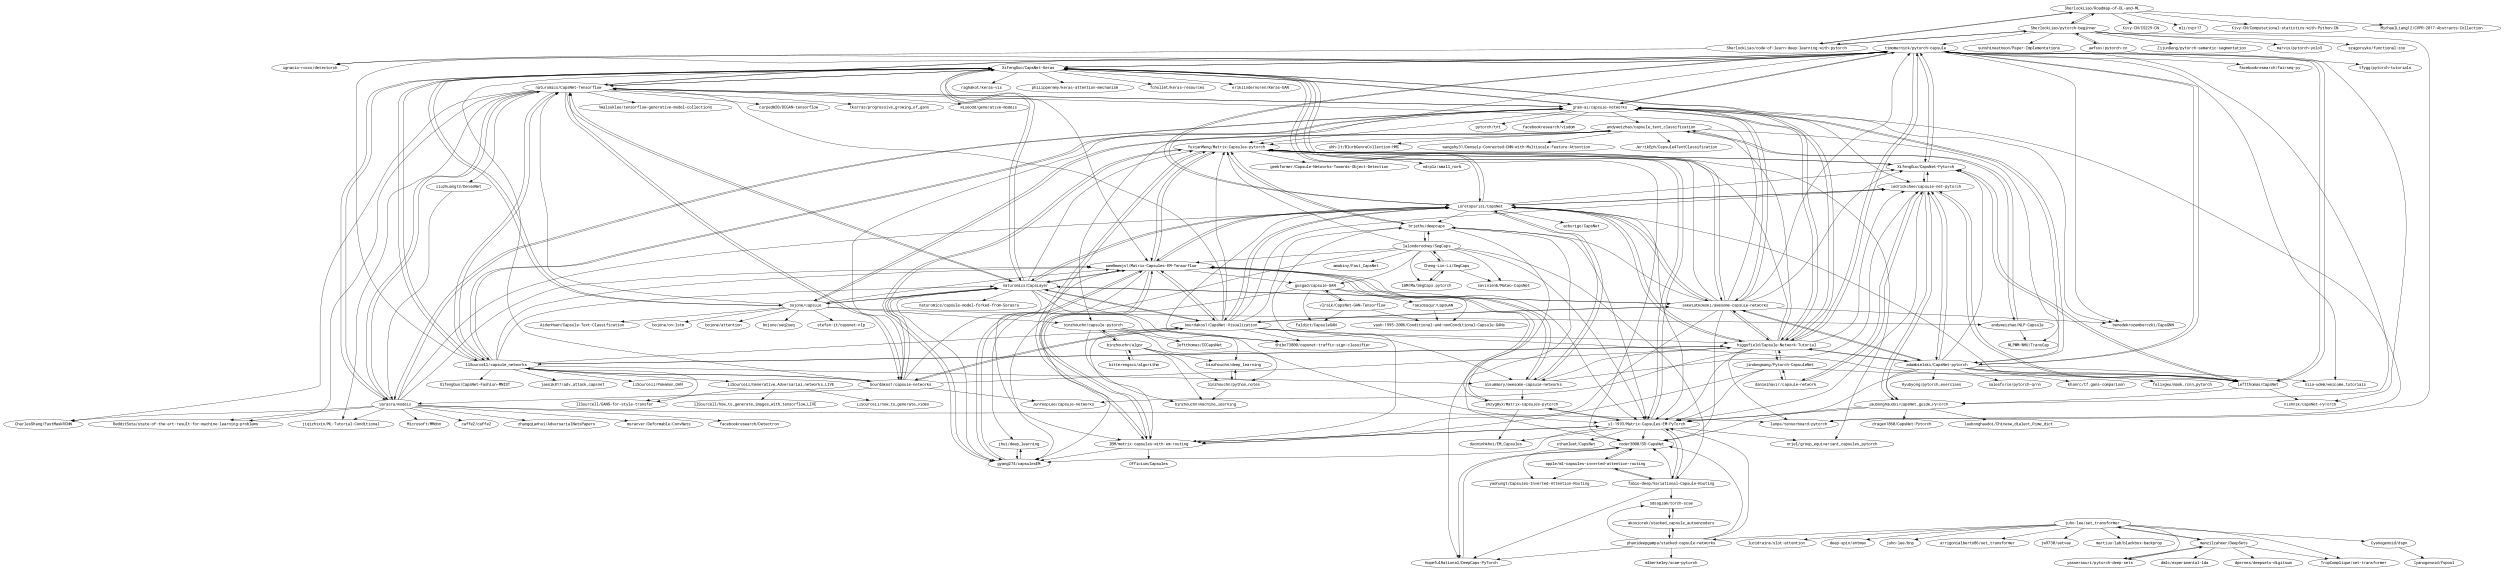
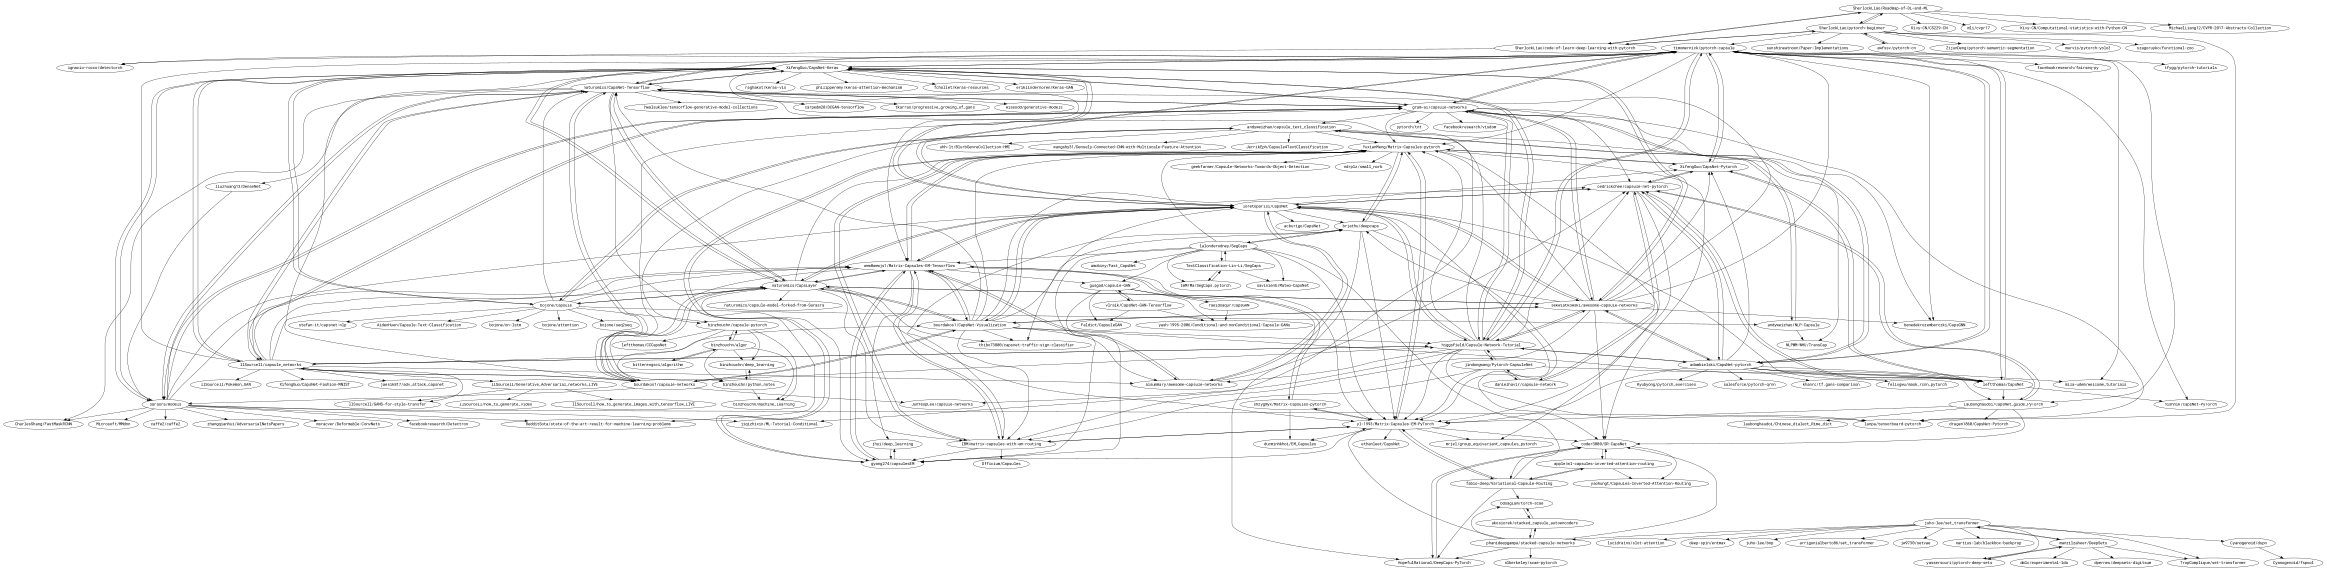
node "Cheng-Lin-Li/SegCaps": label "Cheng-Lin-Li/SegCaps" -> "TextClassification-Lin-Li/SegCaps"
edge "bourdakos1/capsule-networks" -> "www0wwwjs1/Matrix-Capsules-EM-Tensorflow": reversed
edge "aisummary/awesome-capsule-networks" -> "shzygmyx/Matrix-Capsules-pytorch": removed
